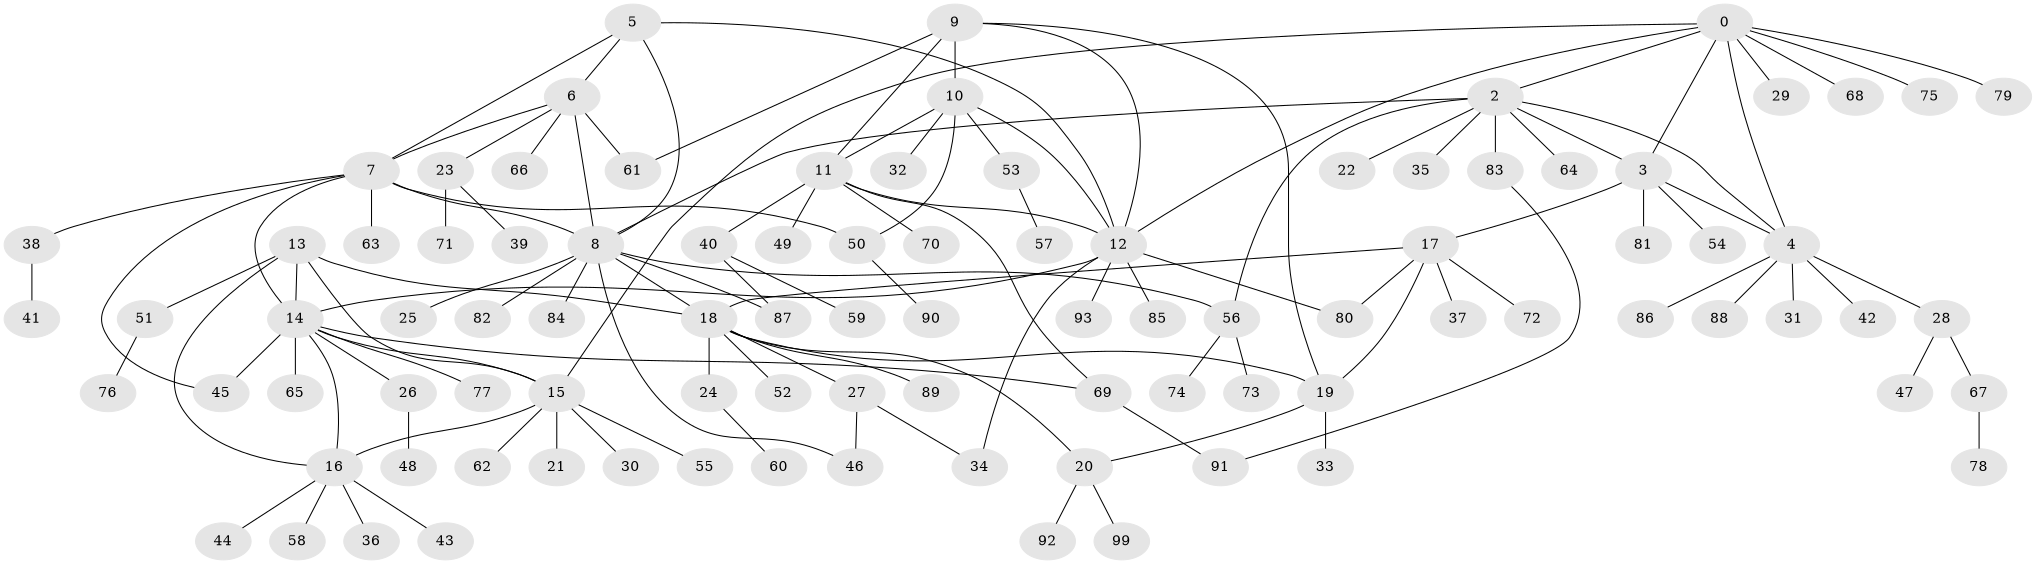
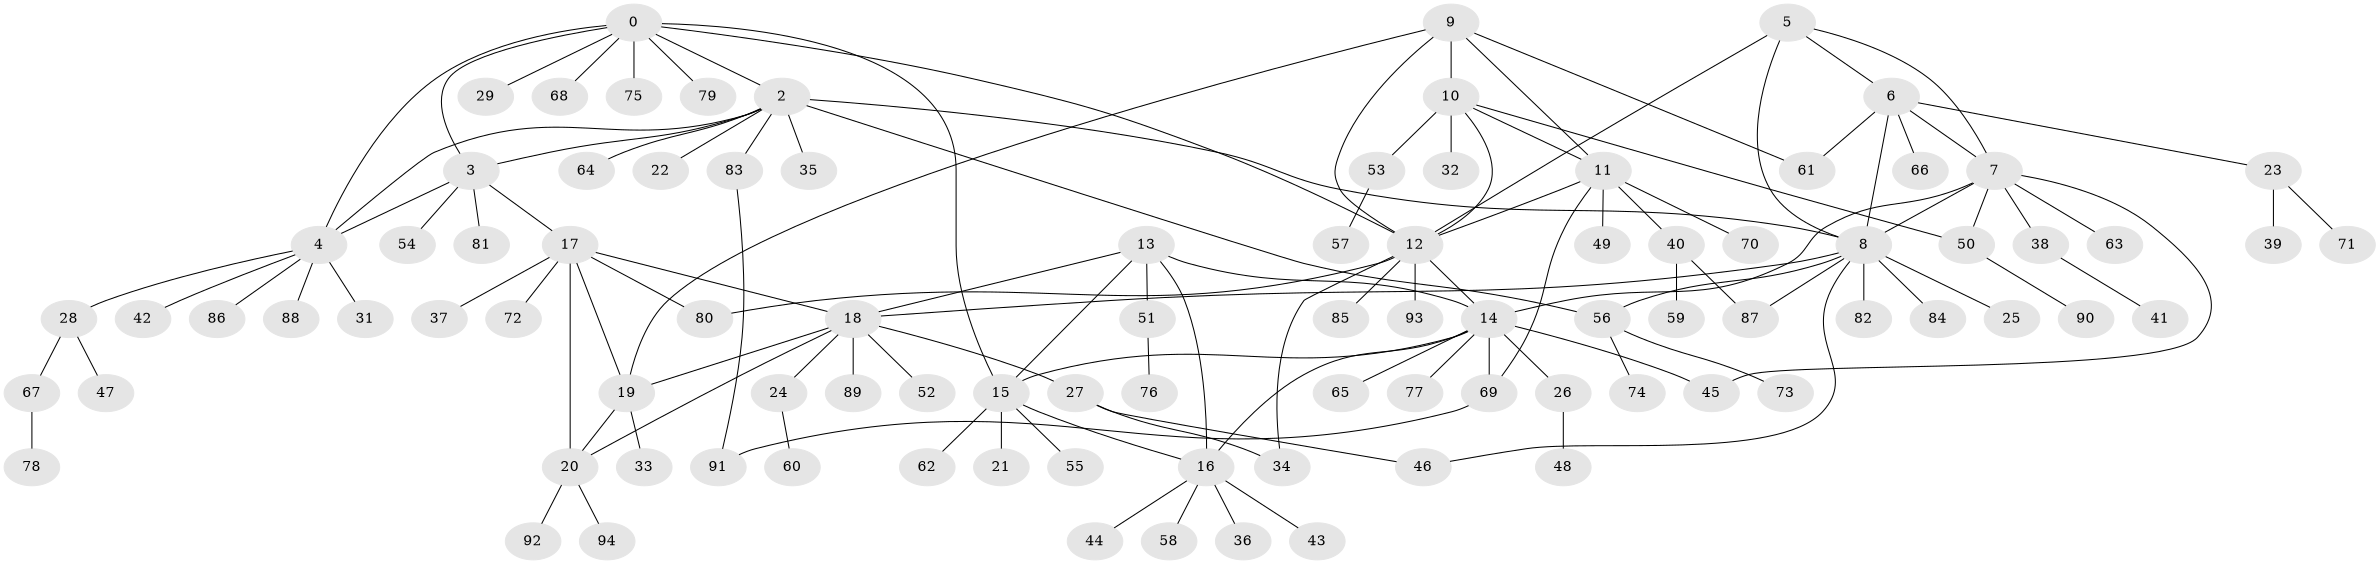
edge "17" -- "20": added
node "30": removed
node "99": label "99" -> "94"
